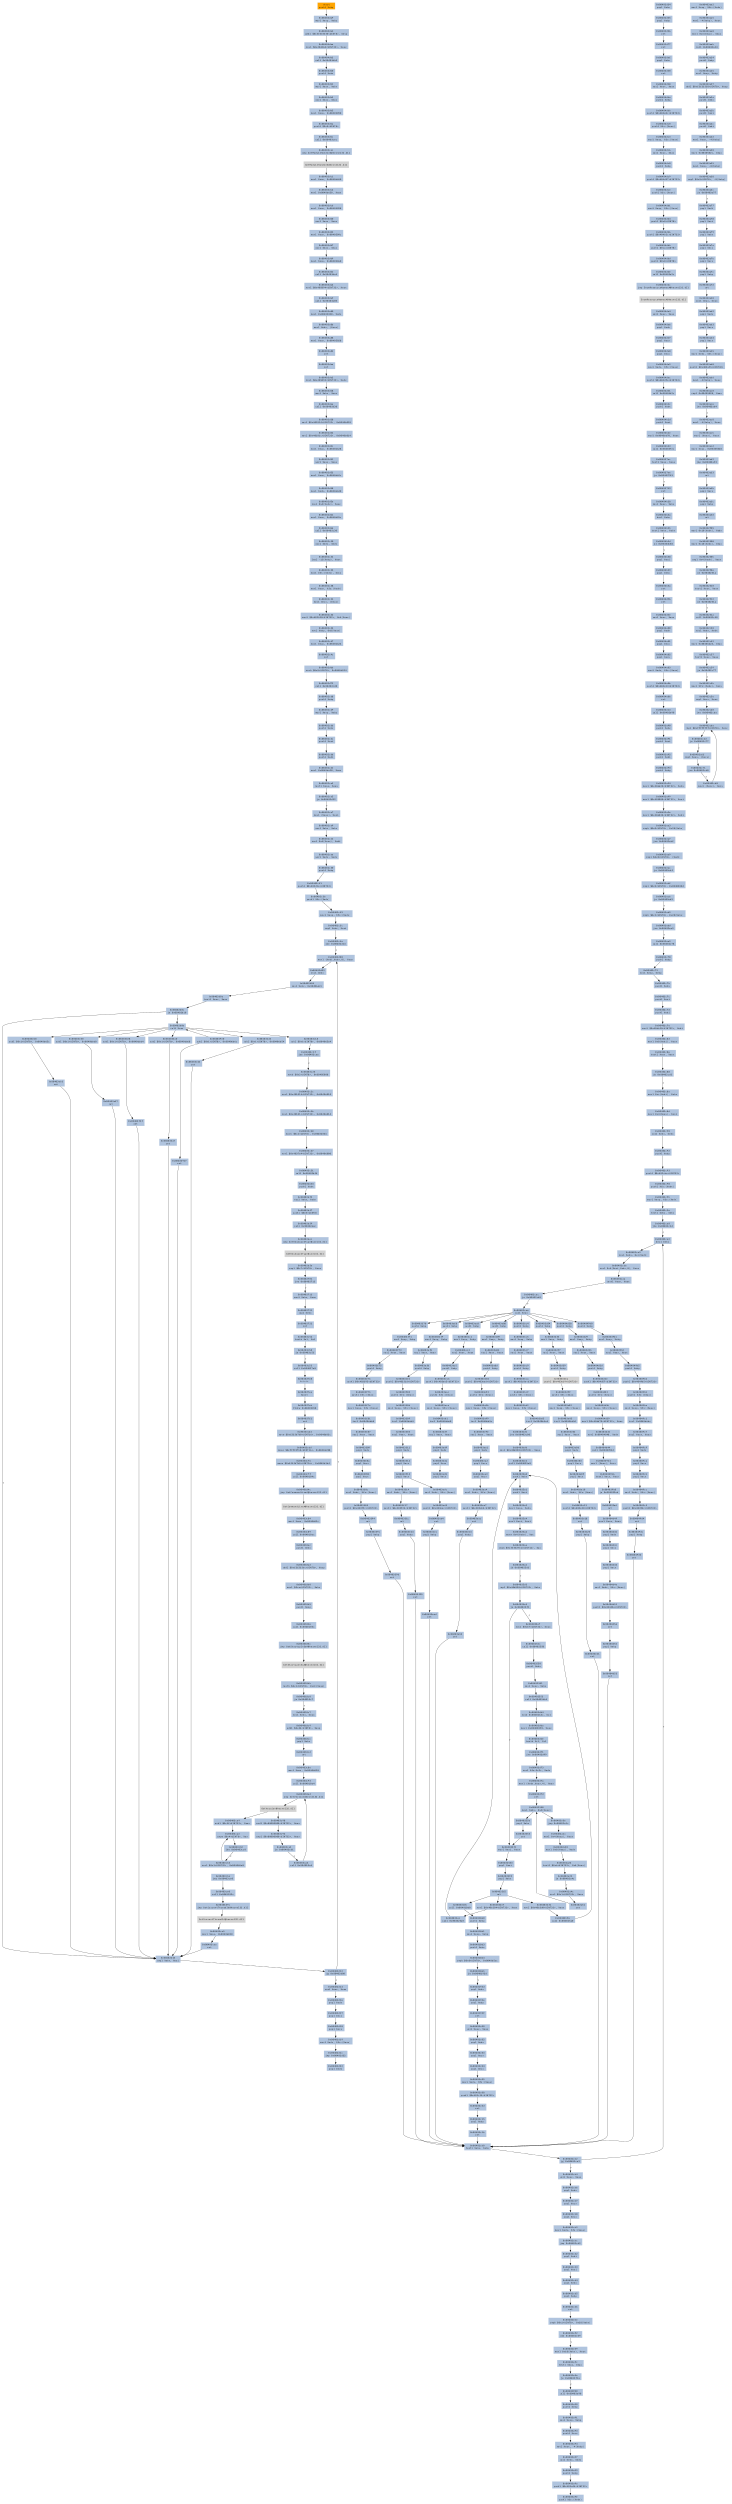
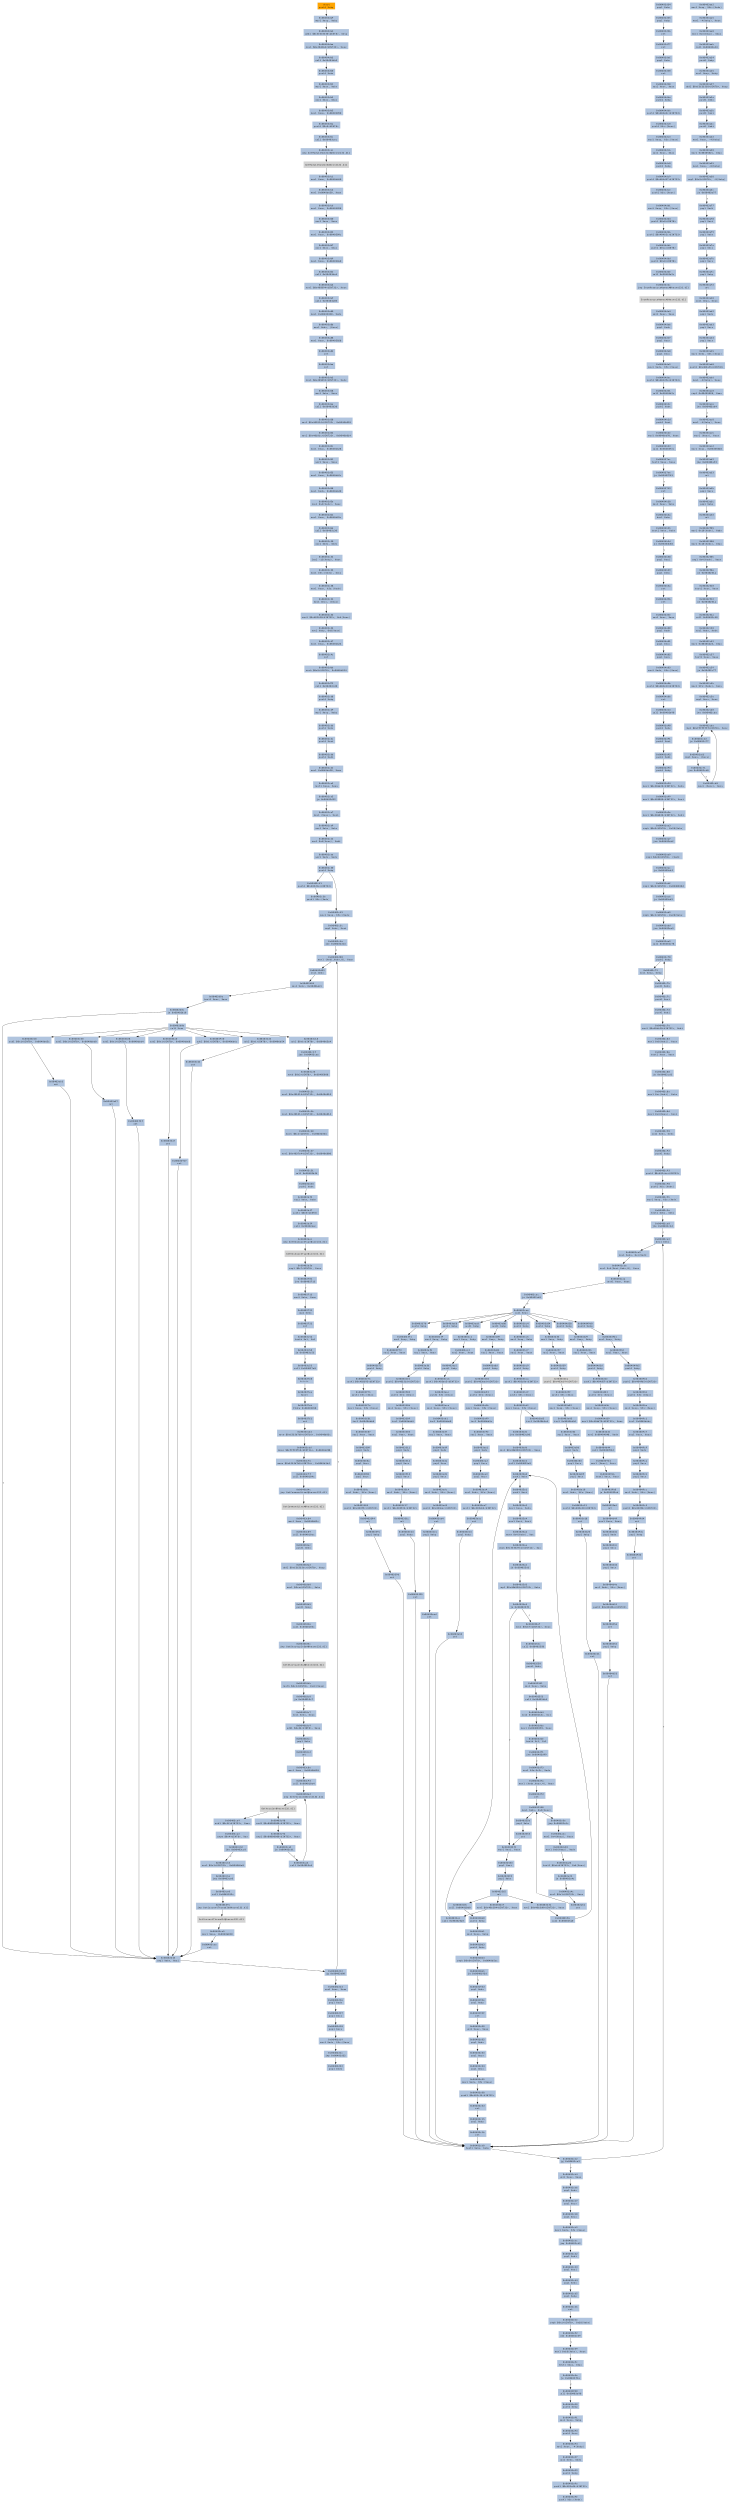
edge "0x00404dce pushl %fs:(%eax)" -> "0x00404dd1 movl %esp, %fs:(%eax)": removed
edge "0x00402ea7 jne 0x00402ebf" -> "0x00402ea9 cmpl $0x0<UINT8>, (%edi)": removed, label "F"
edge "0x00402cf6 pushl %fs:(%edx)" -> "0x00402cf9 movl %esp, %fs:(%edx)": now "0x00402cf0 pushl %ebp" -> "0x00402cf9 movl %esp, %fs:(%edx)"
edge "0x00402ee9 call 0x00402c78" -> "0x00402c78 pushl %ebp": now "0x00402c7b pushl %ebx" -> "0x00402c78 pushl %ebp"
edge "0x00402c7b pushl %ebx" -> "0x00402c7c pushl %esi": added
edge "0x004049e0 subl $0x1<UINT8>, 0x0040666c" -> "0x00402d0e call %eax": reversed
edge "0x00403bd5 incl 0x004065a4" -> "0x00403bdb jne 0x00403c00": now "0x00403bd2 movl %esp, %fs:(%eax)" -> "0x00403bdb jne 0x00403c00"
edge "0x00403f13 popl %ecx" -> "0x00403edc movl %edx, %fs:(%eax)": now "0x00403edb popl %ecx" -> "0x00403edc movl %edx, %fs:(%eax)"
edge "0x00403cb4 movl $0x3<UINT32>, 0x004065a8" -> "0x00403cae cmpw $0x4<UINT8>, %ax": now "0x00403cb4 movl $0x3<UINT32>, 0x004065a8" -> "0x00403cbe jmp 0x00403ce0"
